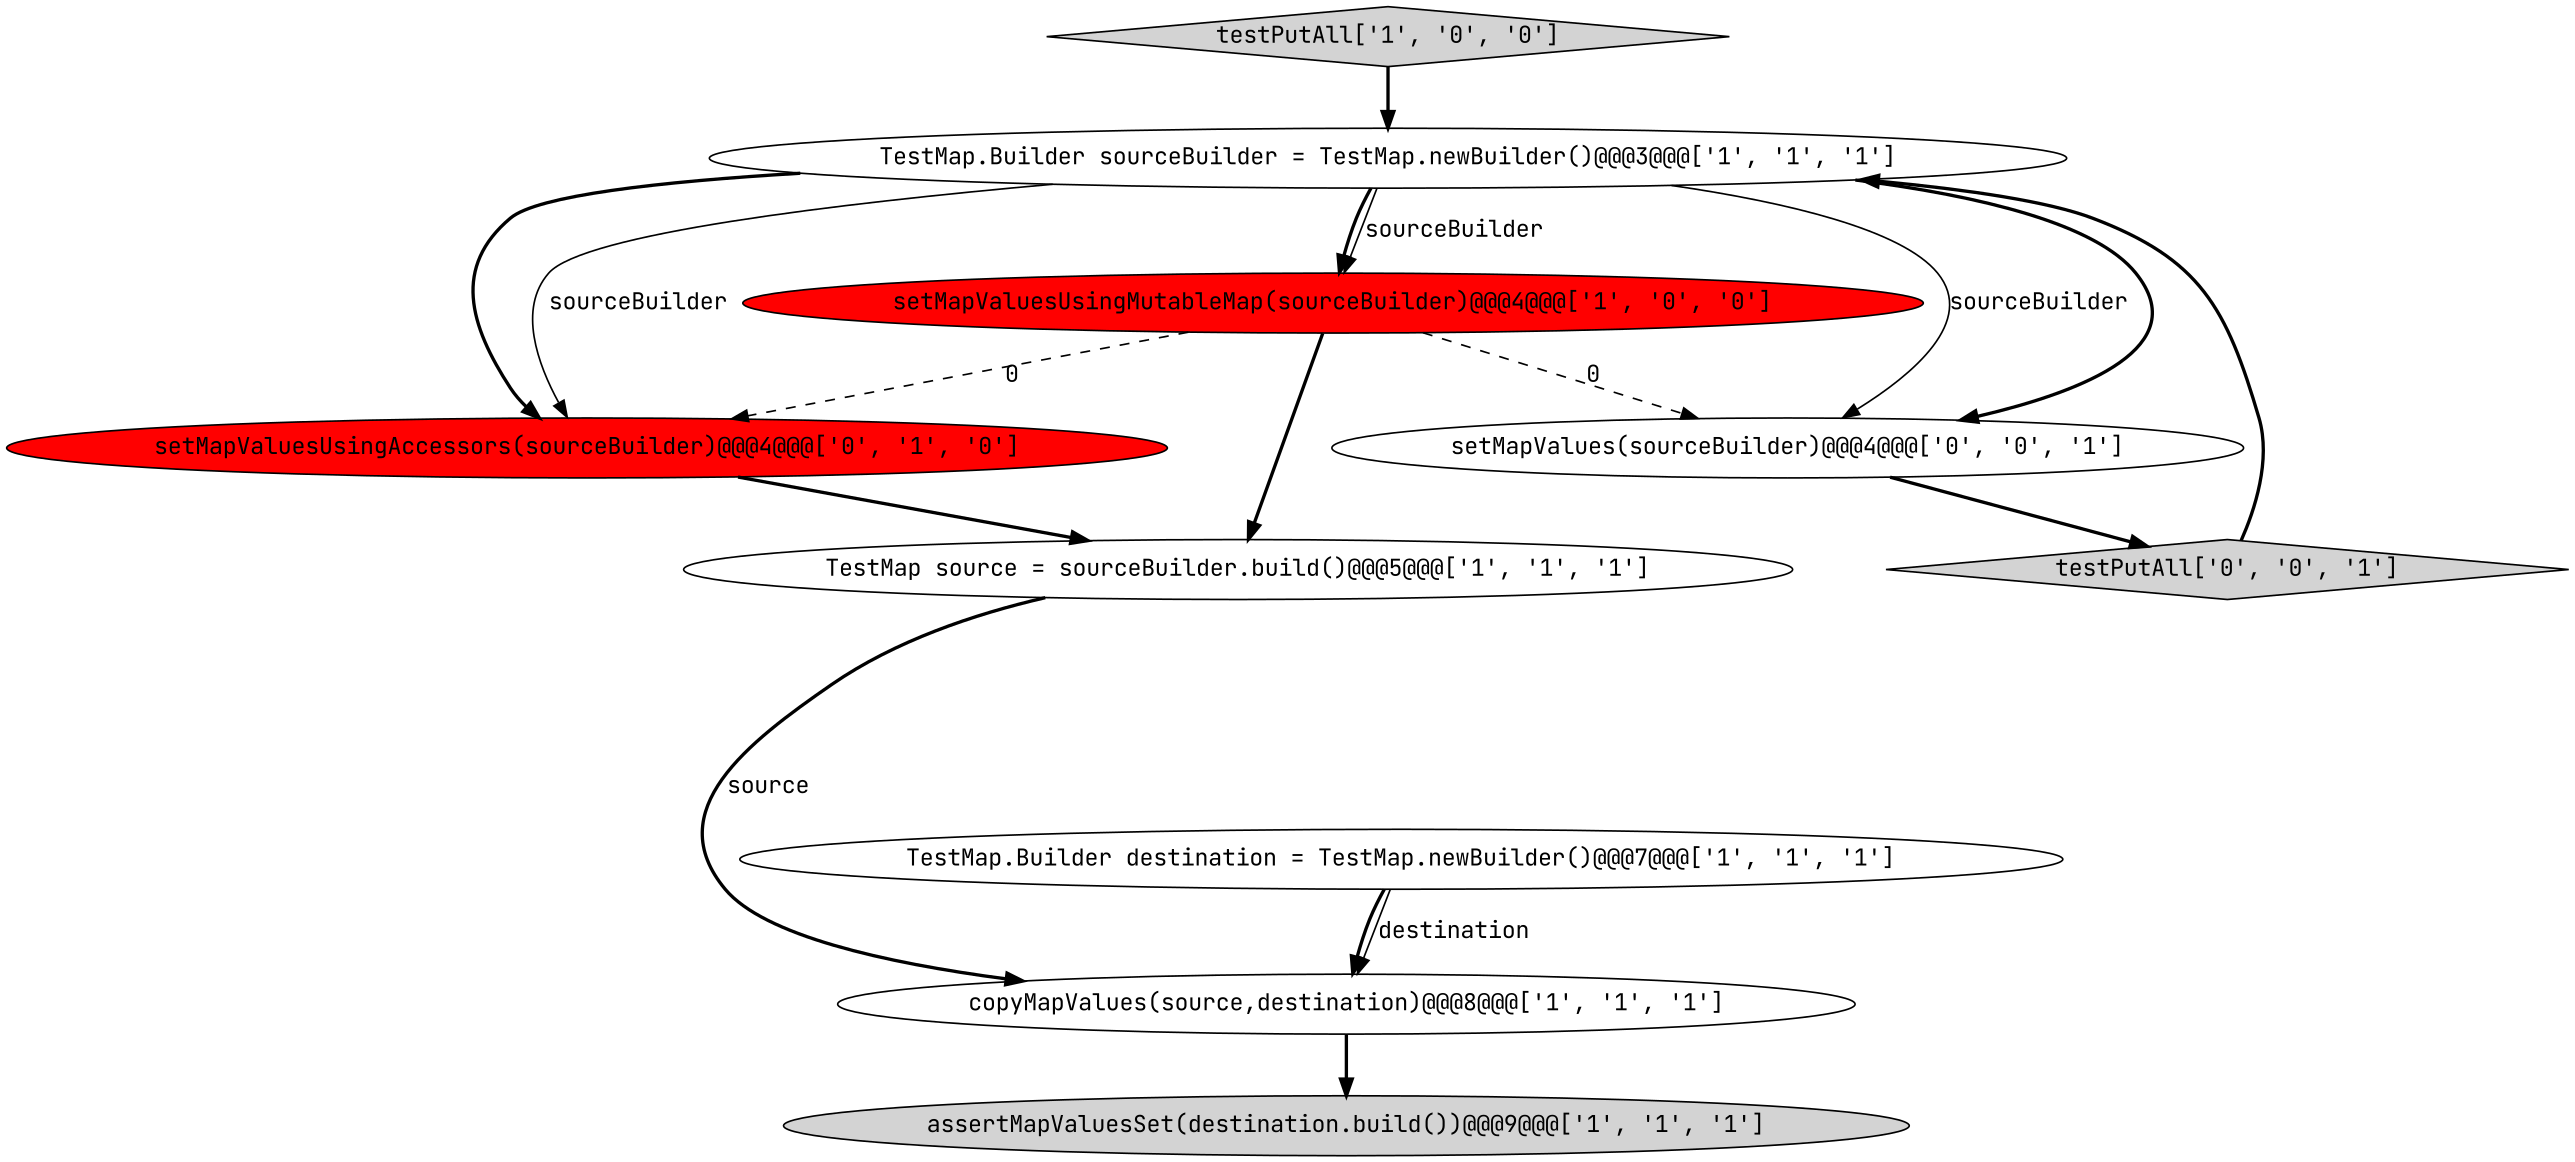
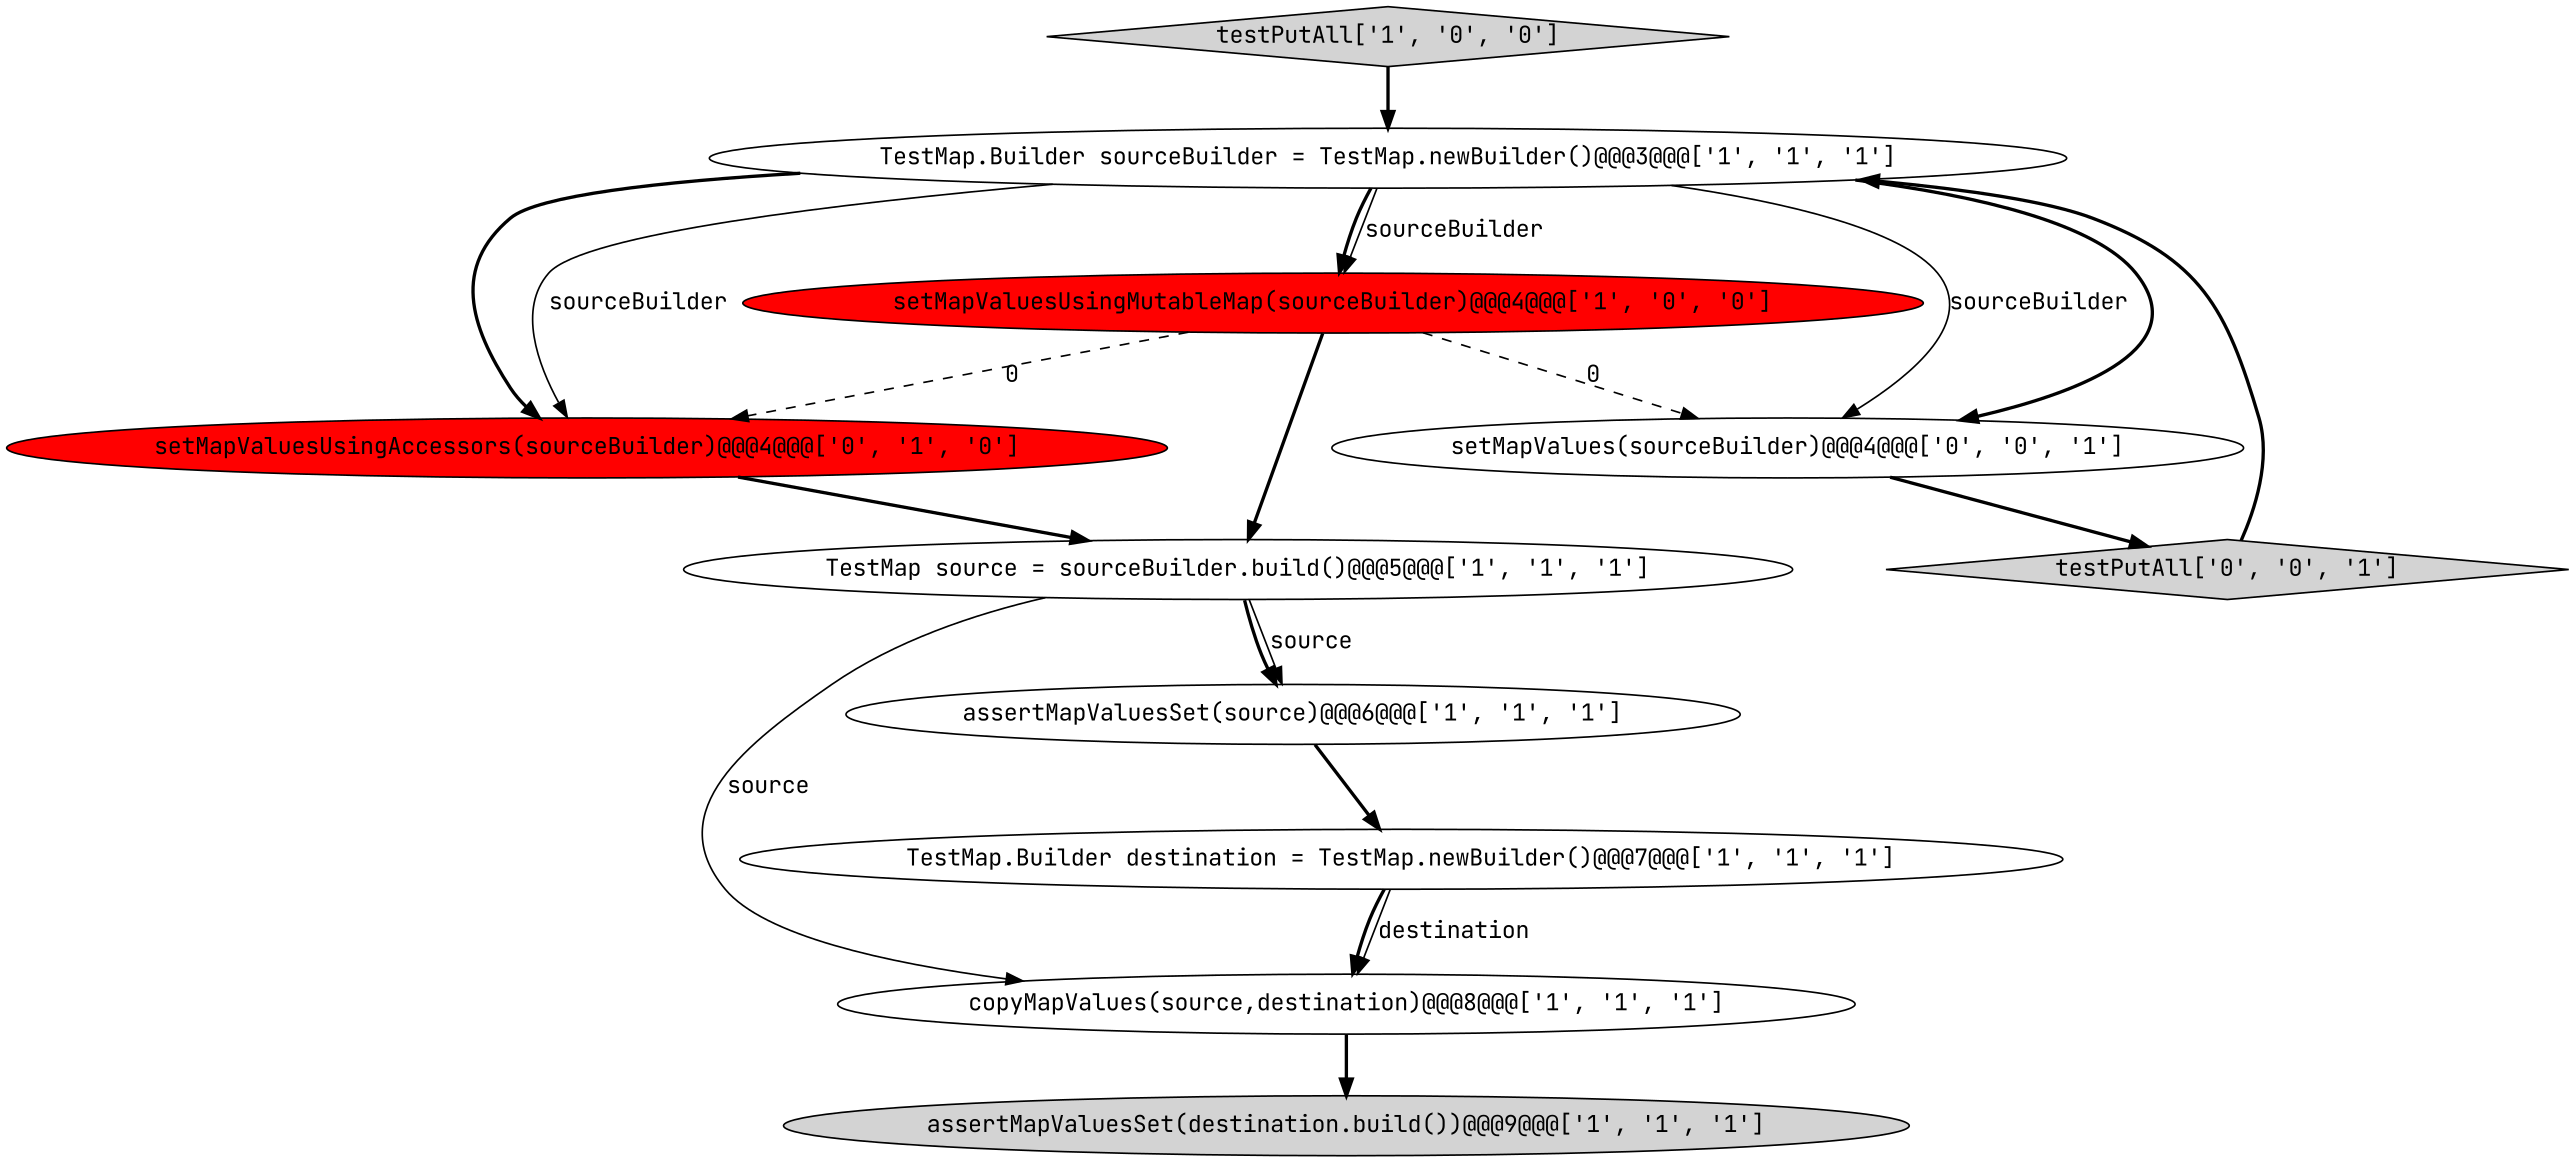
node "assertMapValuesSet(source)@@@6@@@['1', '1', '1']": added
edge "TestMap source = sourceBuilder.build()@@@5@@@['1', '1', '1']" -> "copyMapValues(source,destination)@@@8@@@['1', '1', '1']": style bold -> solid
